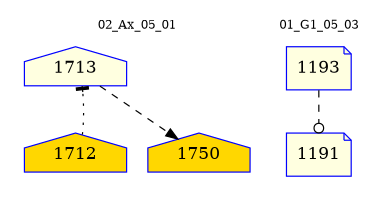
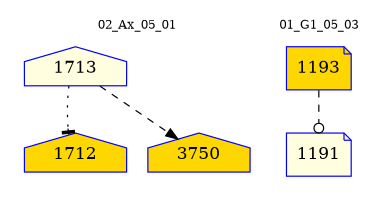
node "1193": fillcolor lightyellow -> gold
edge "1712" -> "1713": reversed
node "1750": label "1750" -> "3750"
